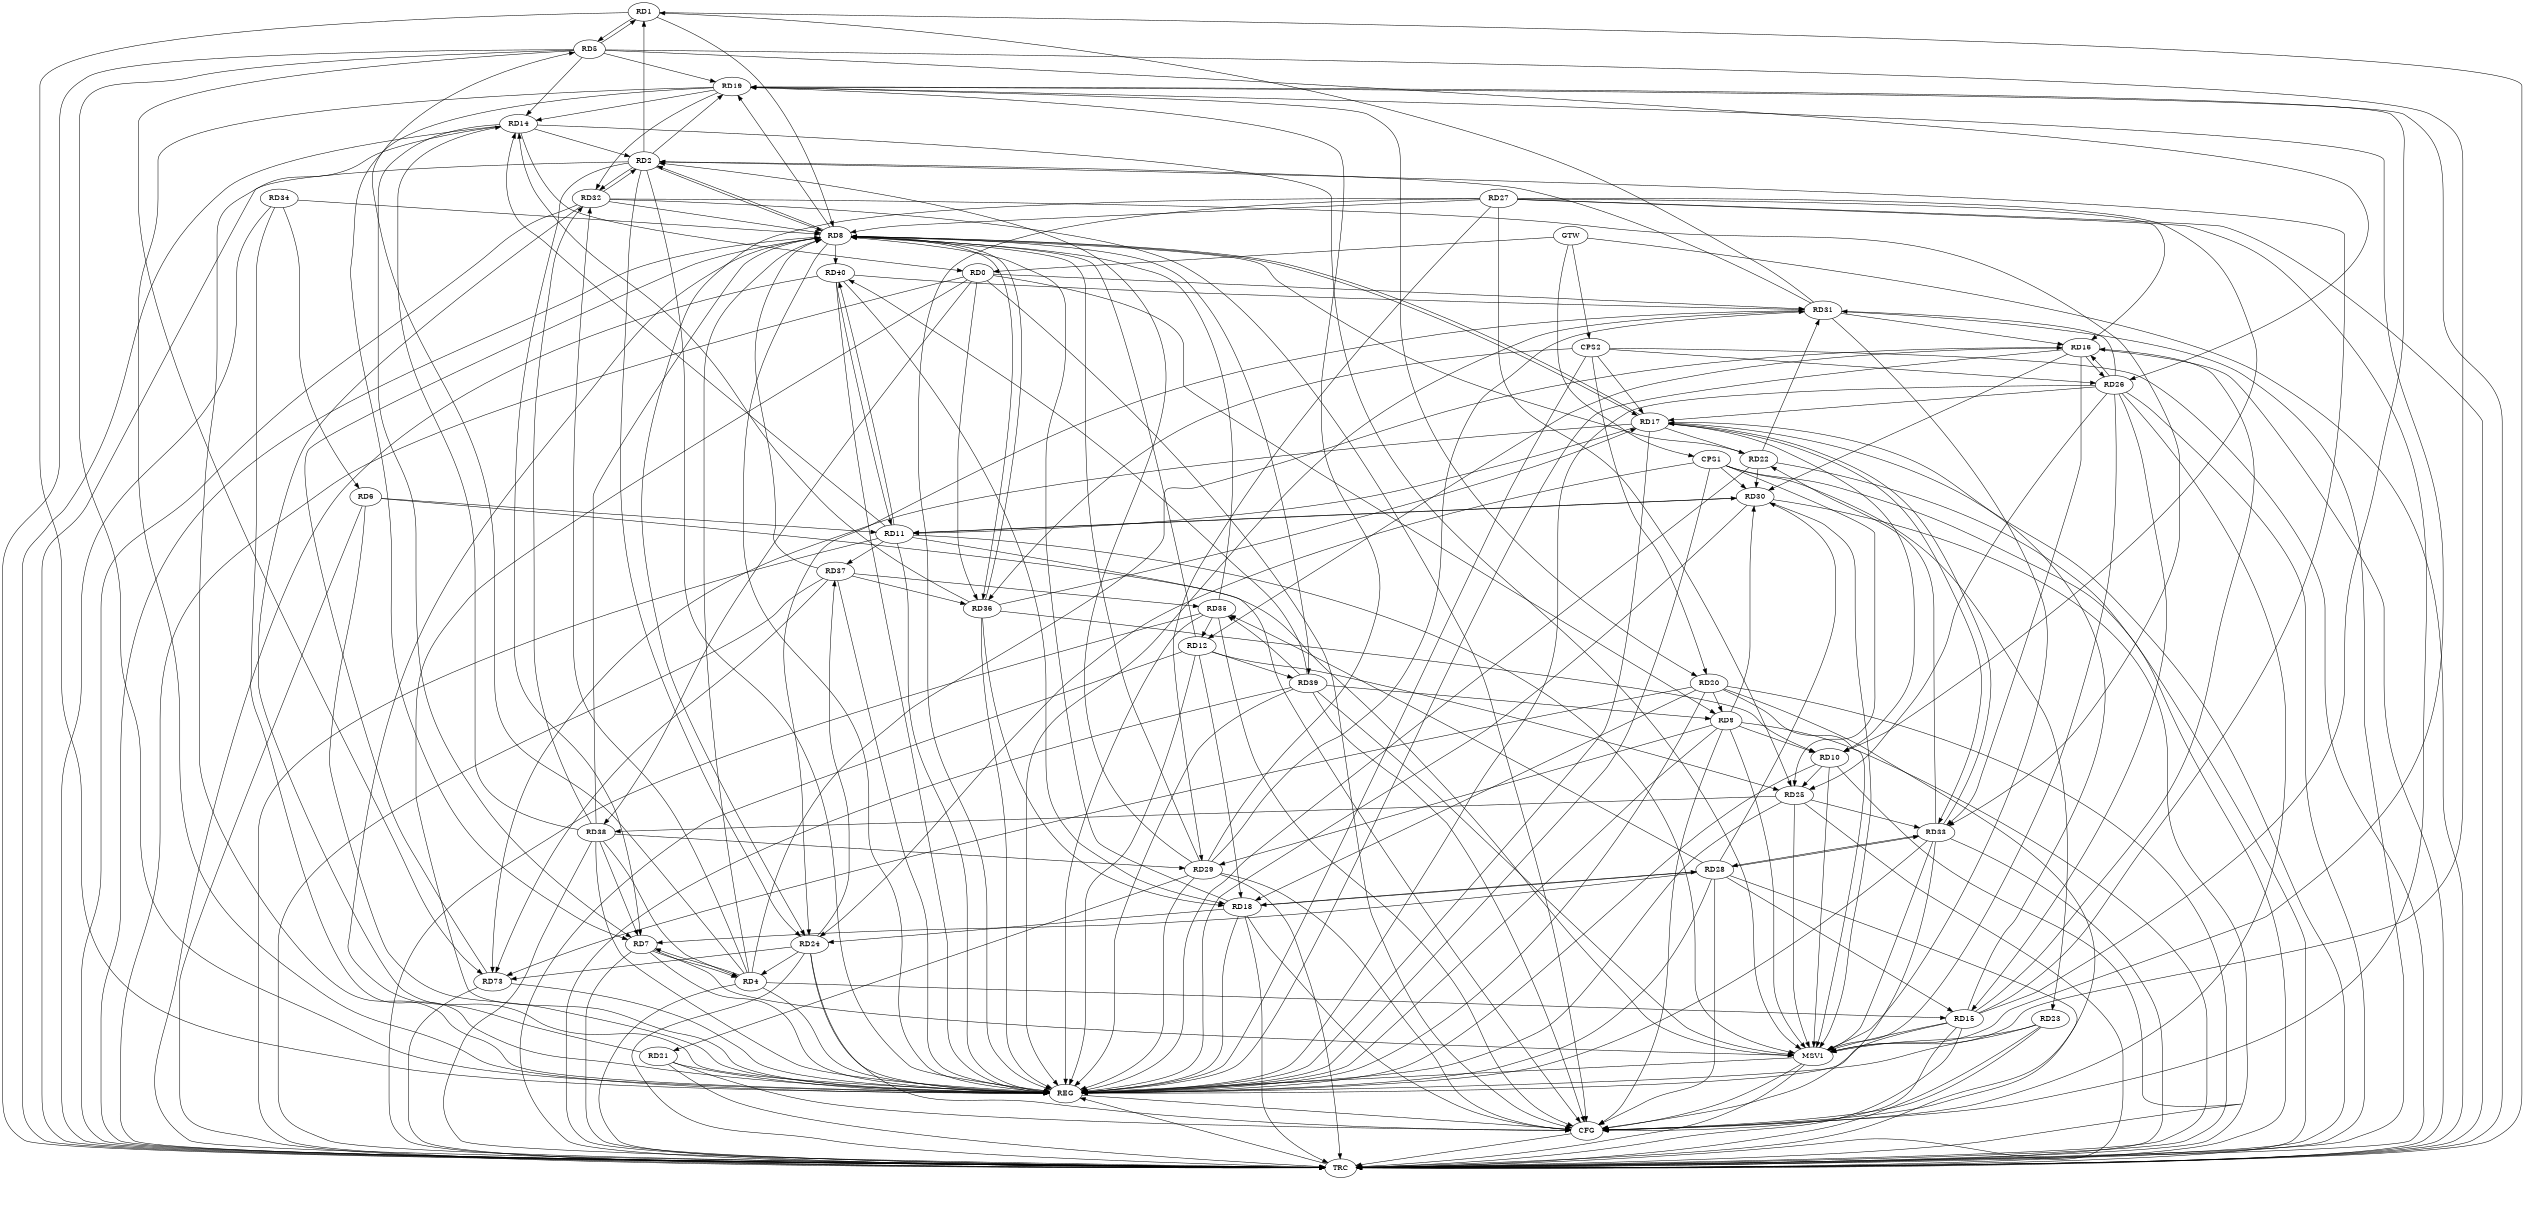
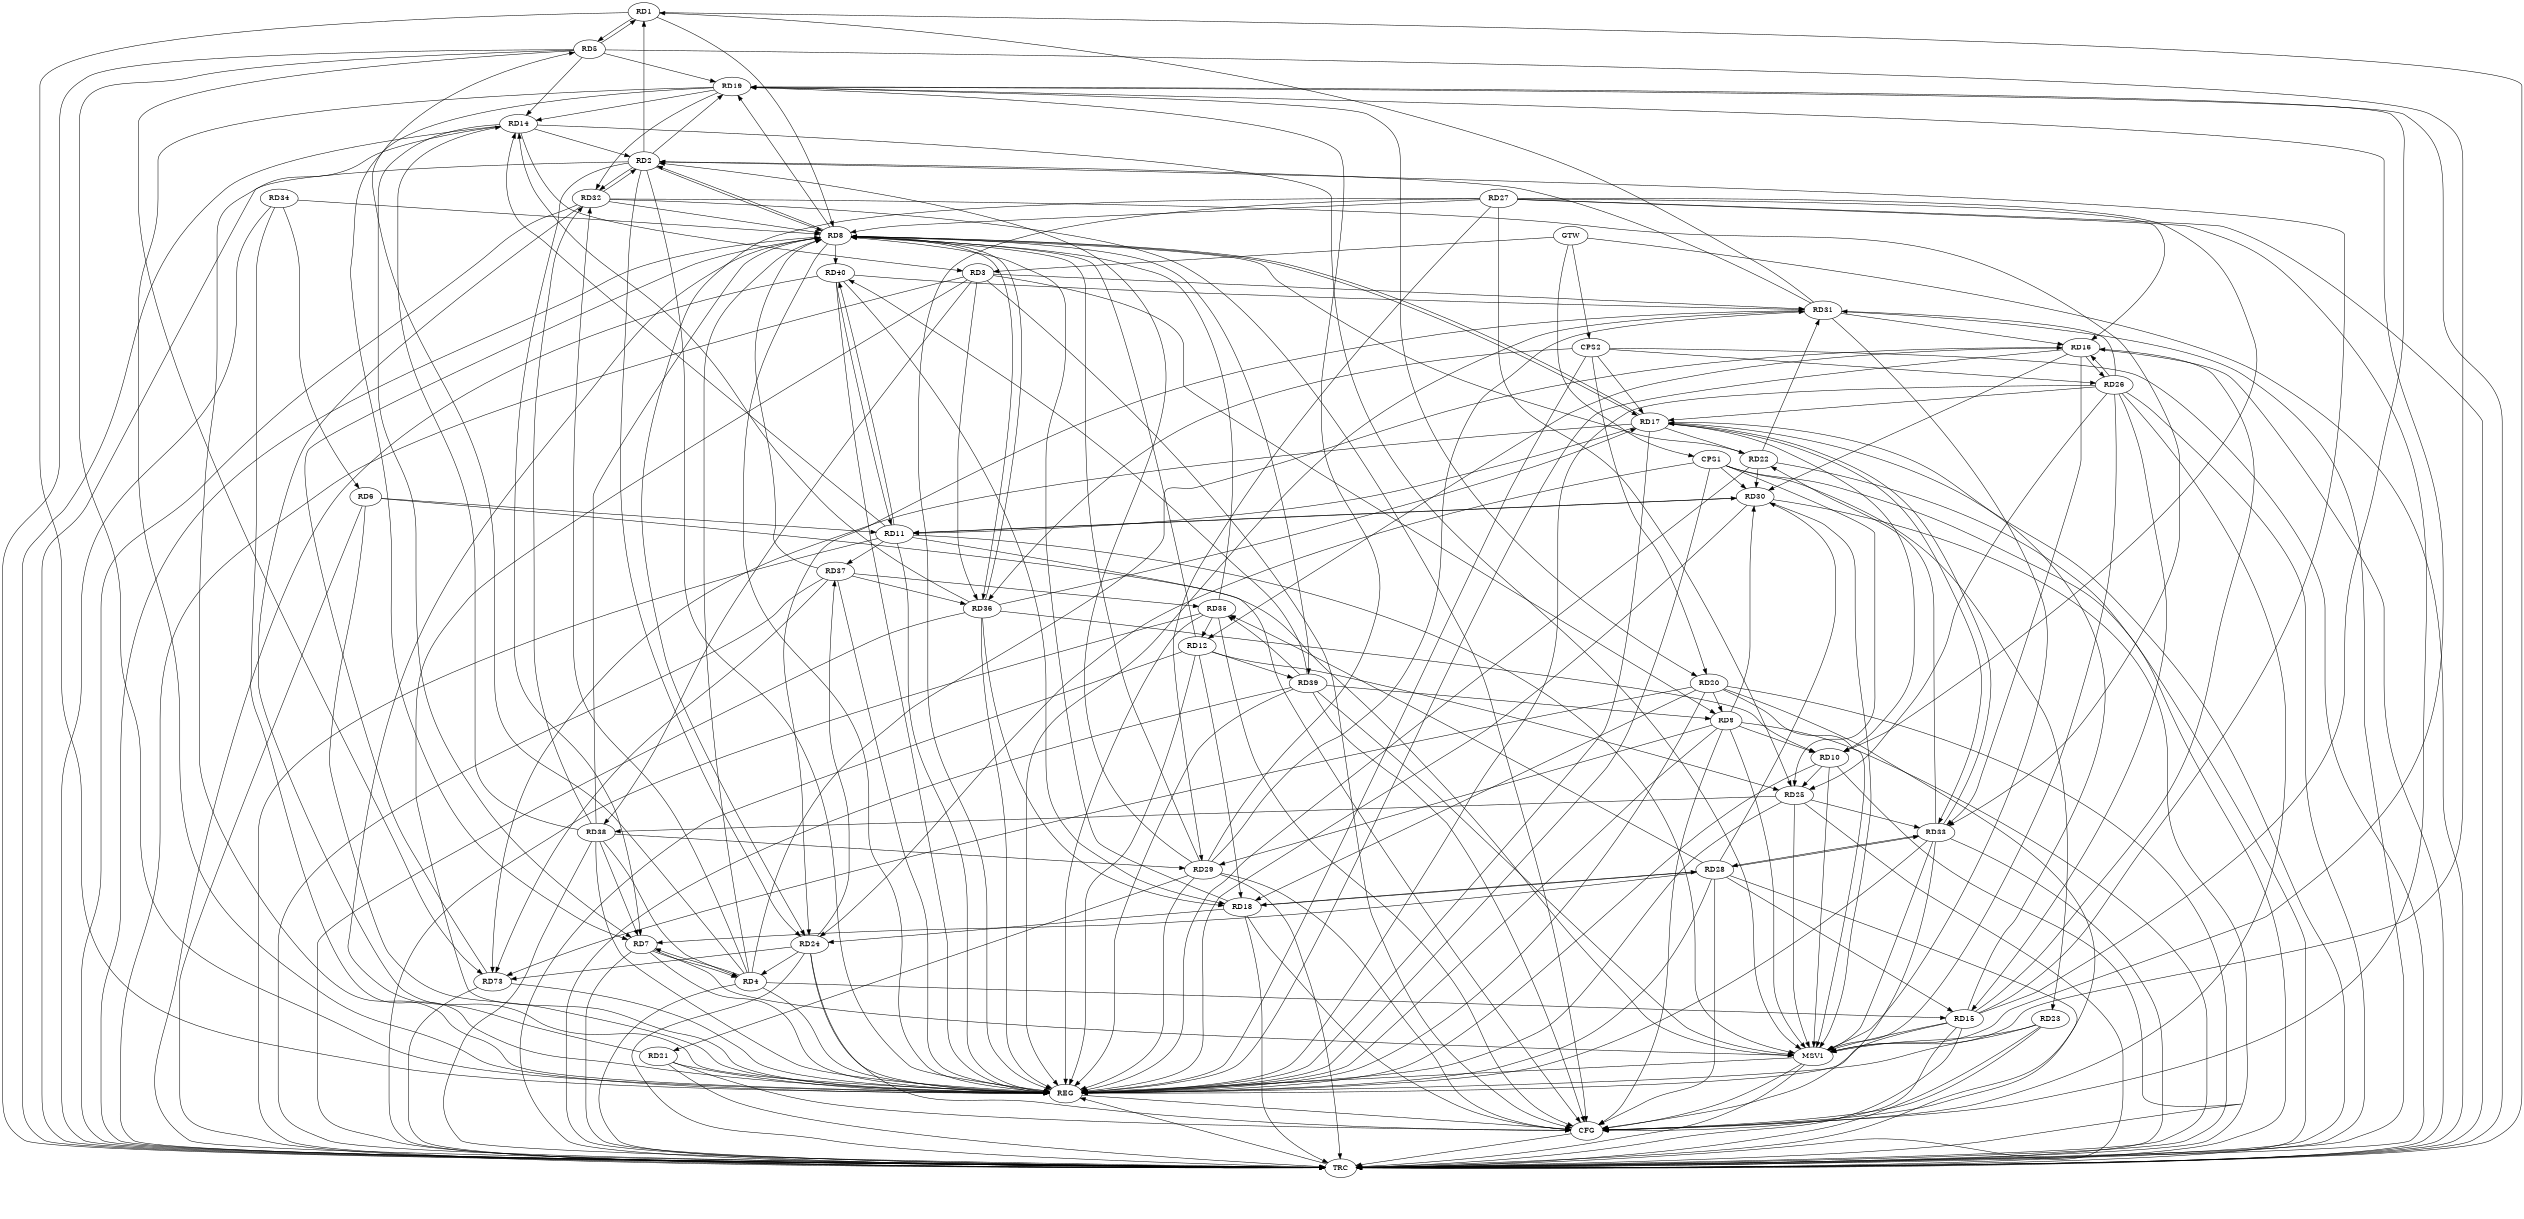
edge "RD5" -> "RD26": removed
node "RD0": label "RD0" -> "RD3"
edge "RD18" -> "REG": removed
edge "RD36" -> "TRC": added
